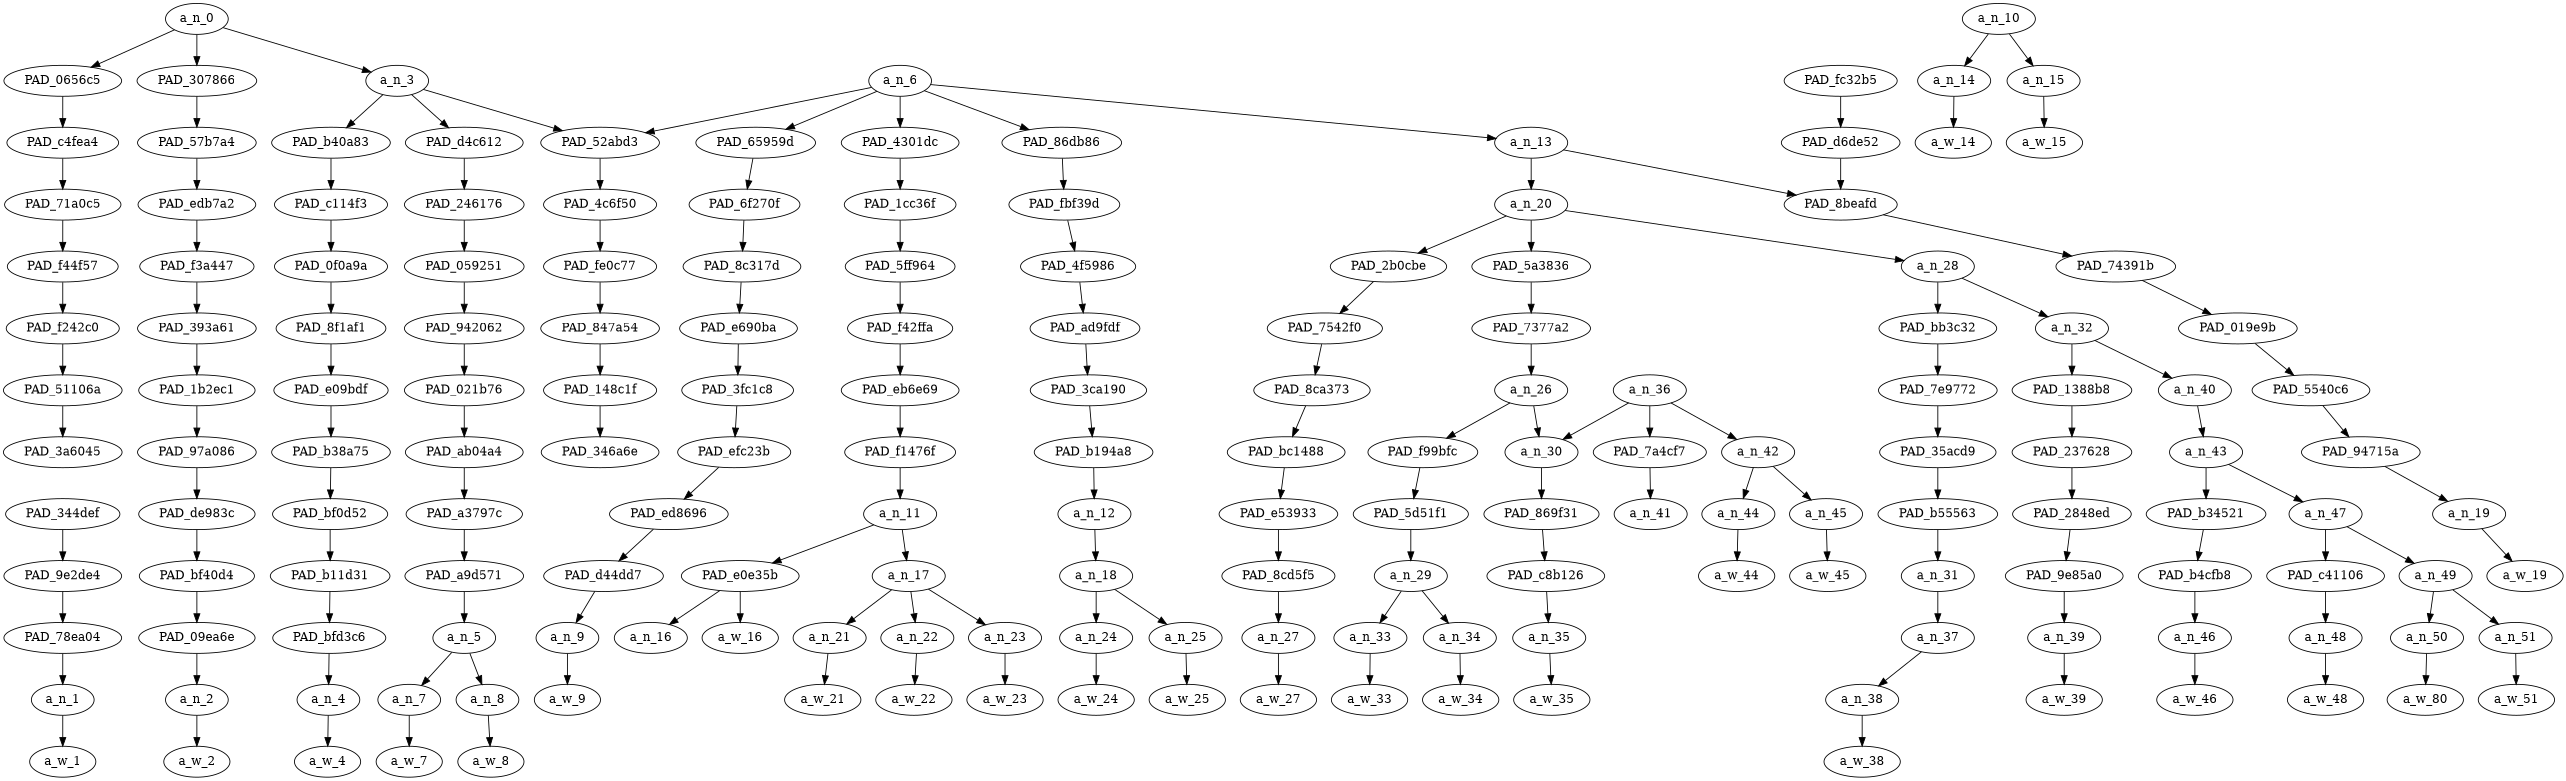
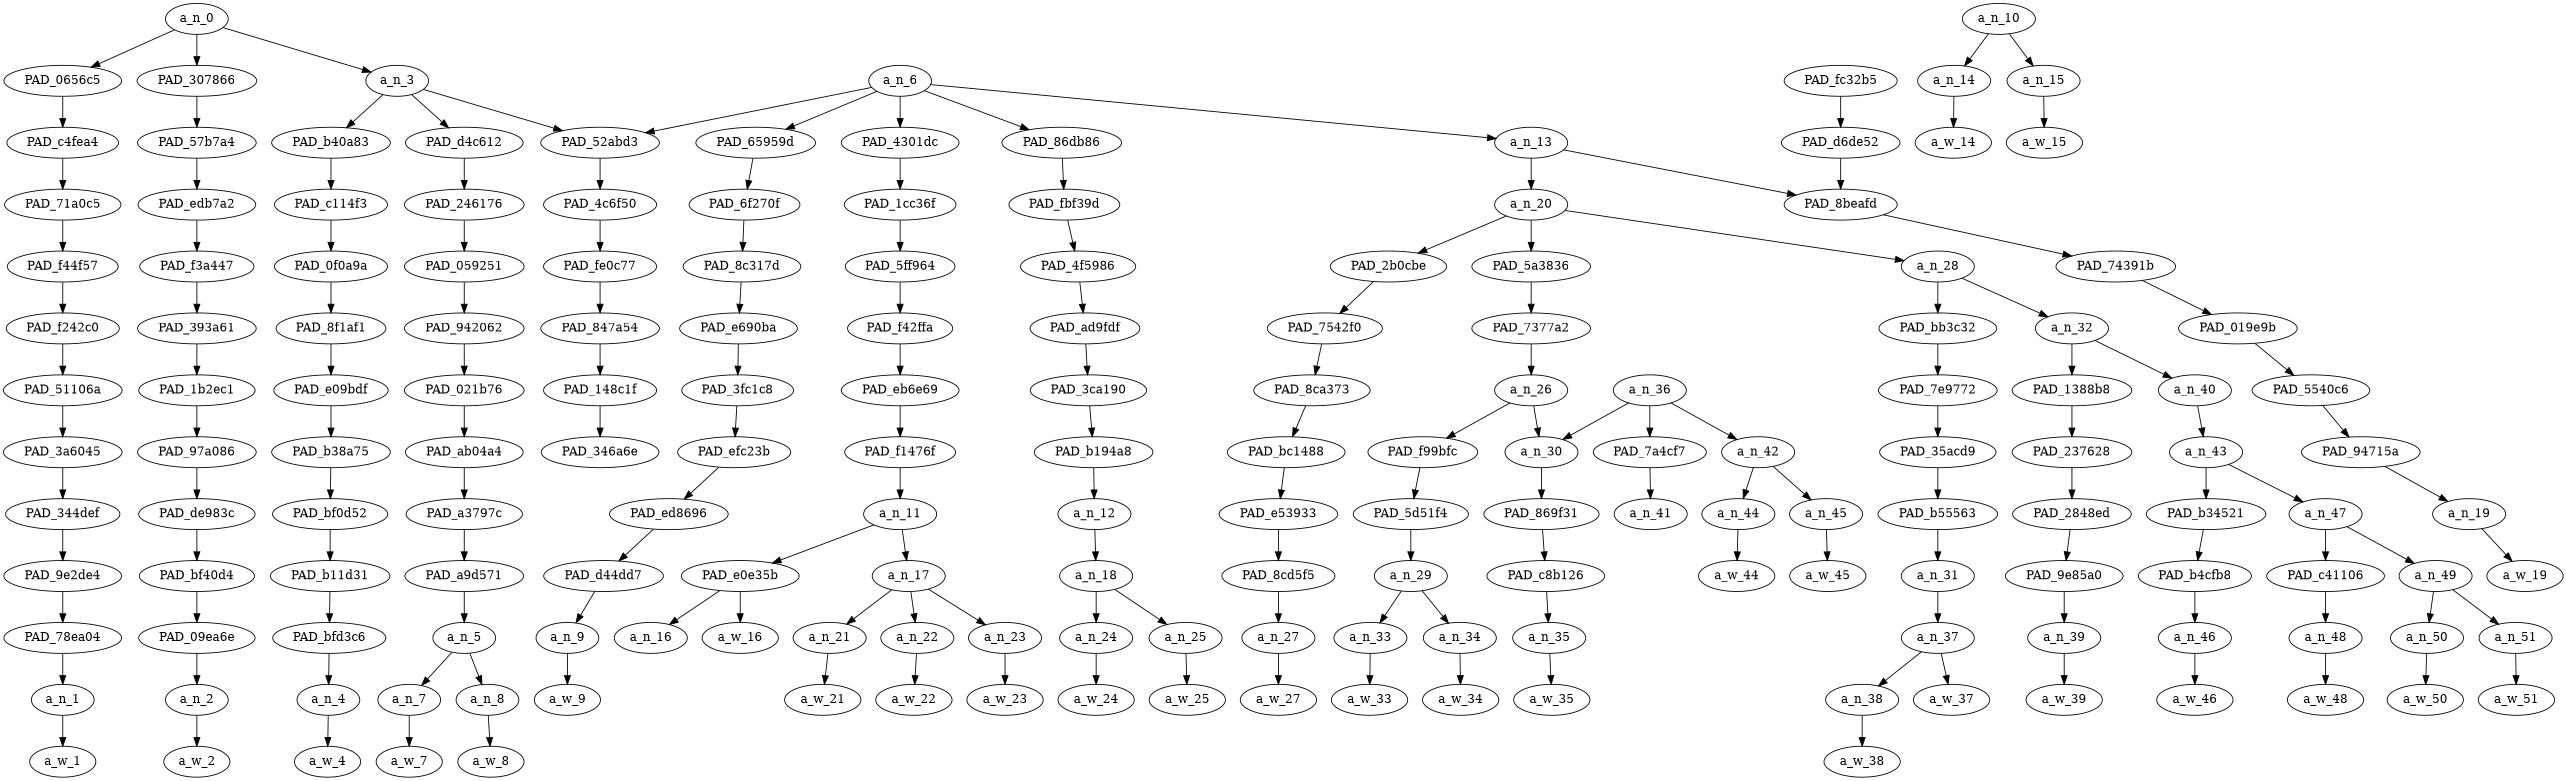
edge "PAD_3a6045" -> "PAD_344def": added
node "PAD_5d51f1": label "PAD_5d51f1" -> "PAD_5d51f4"
node "a_w_37": added
node "a_w_80": label "a_w_80" -> "a_w_50"
